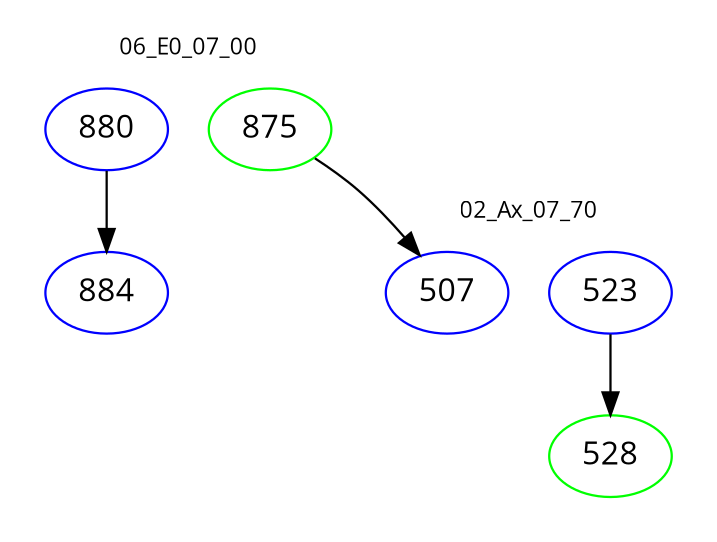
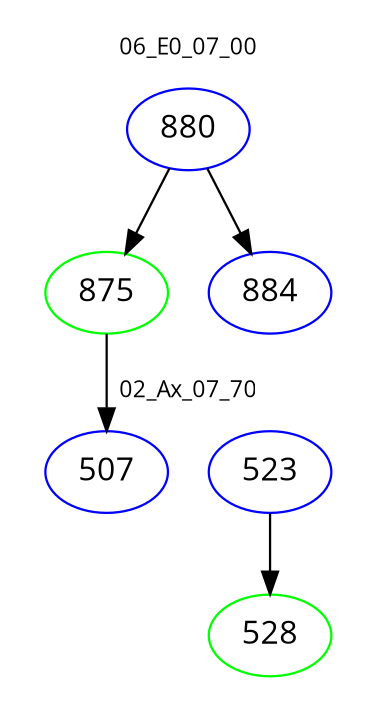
edge "880" -> "875": added
